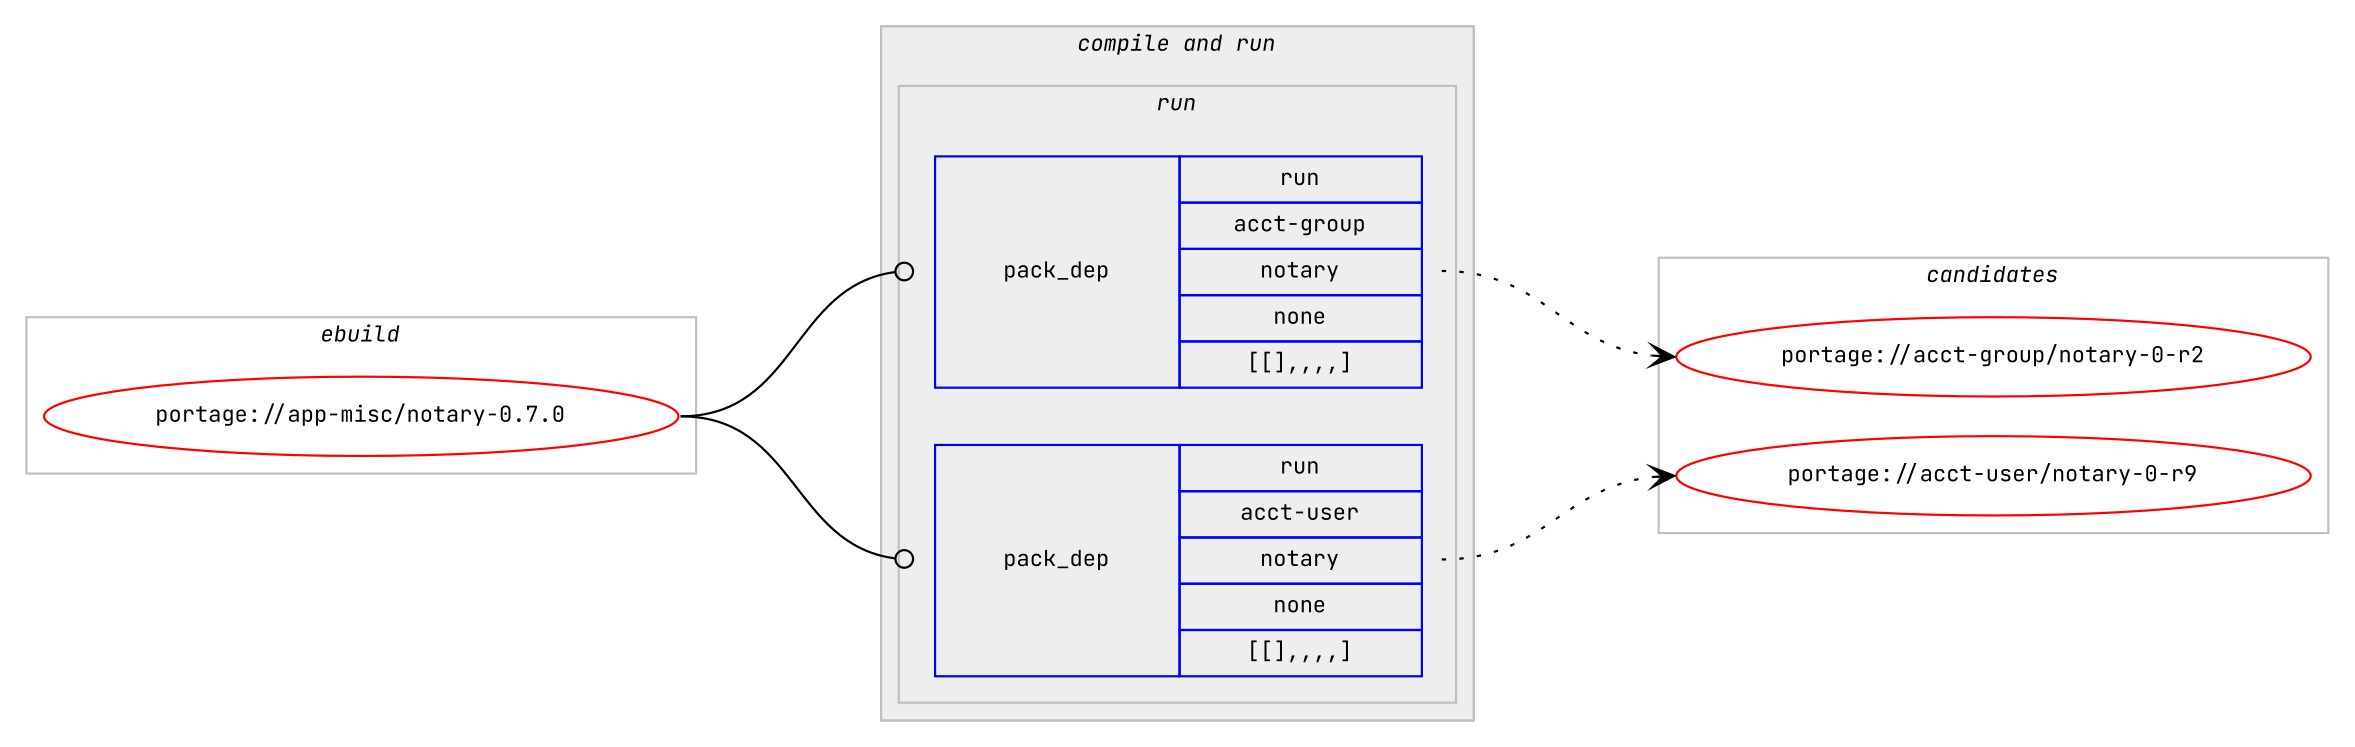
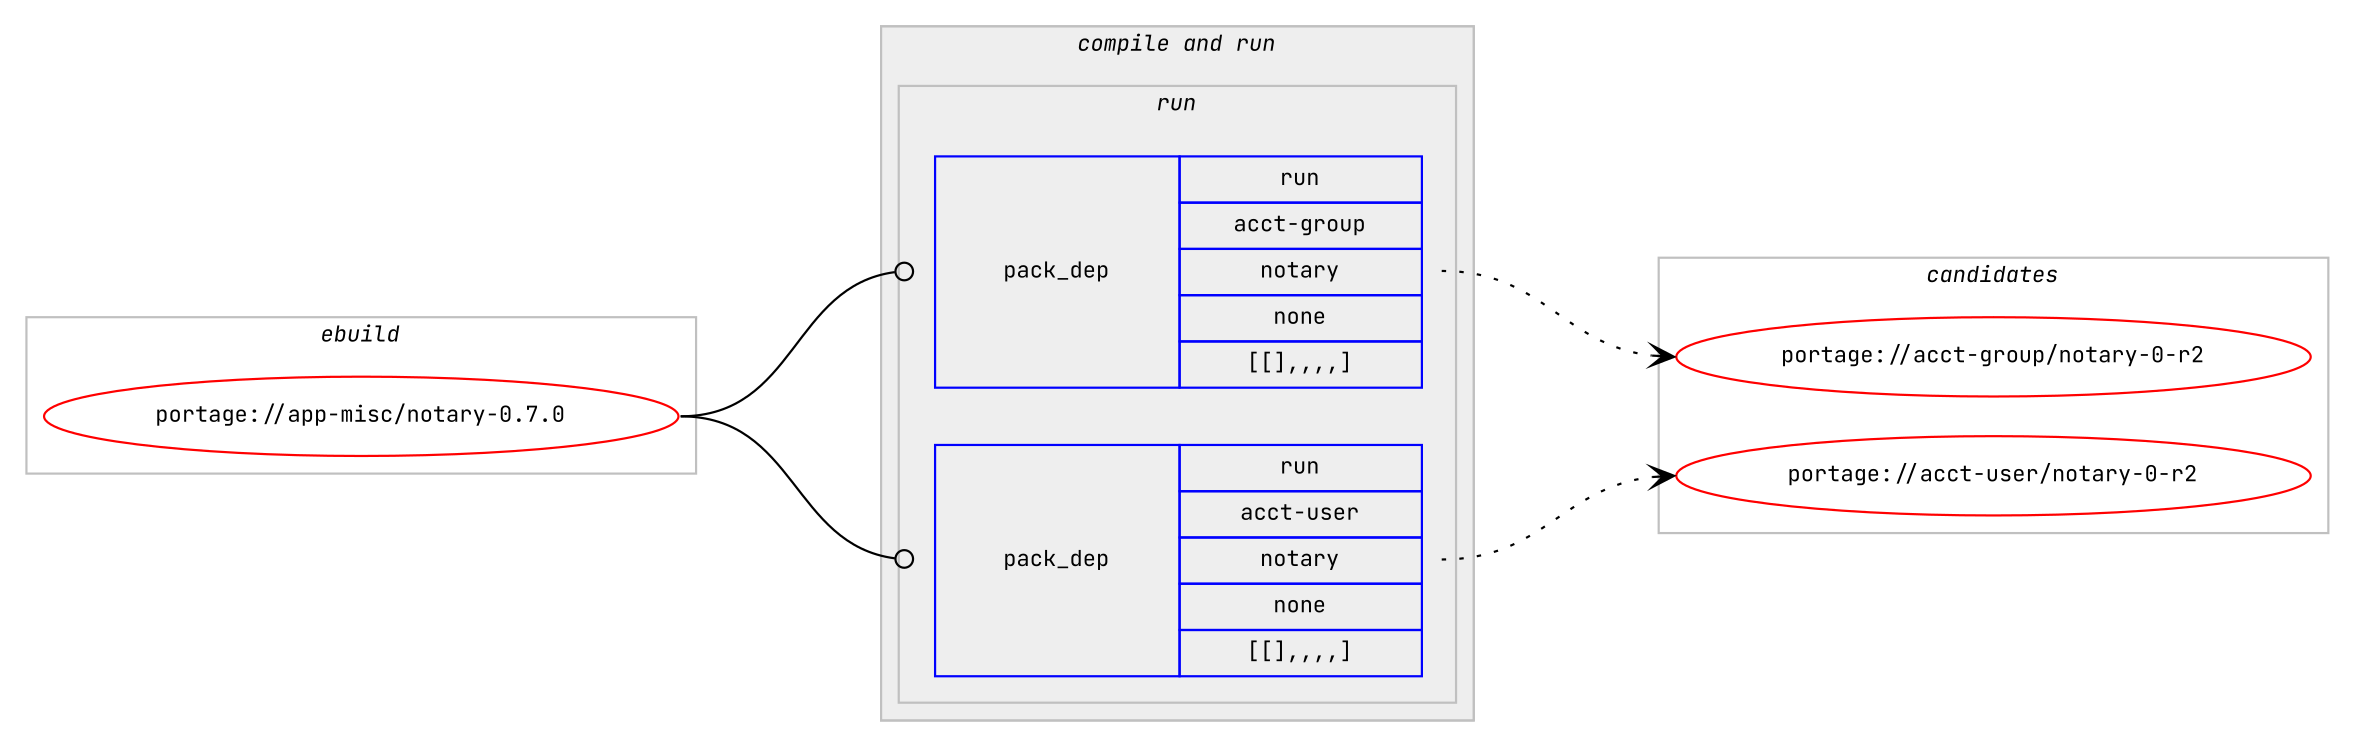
node "portage://acct-user/notary-0-r9": label "portage://acct-user/notary-0-r9" -> "portage://acct-user/notary-0-r2"
